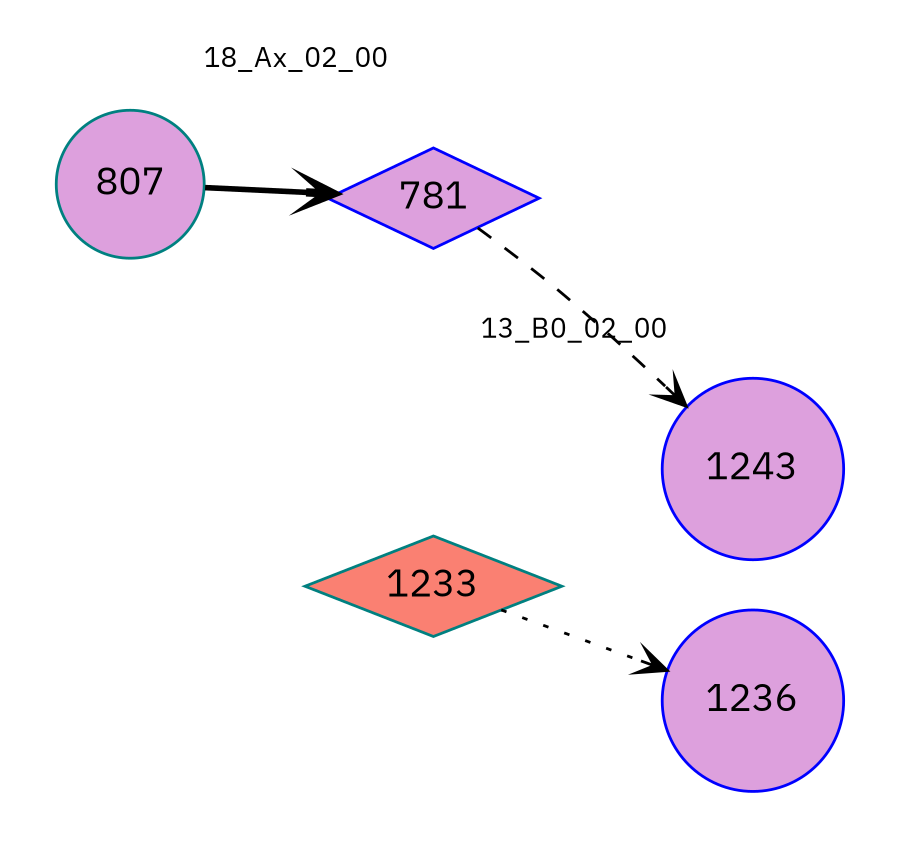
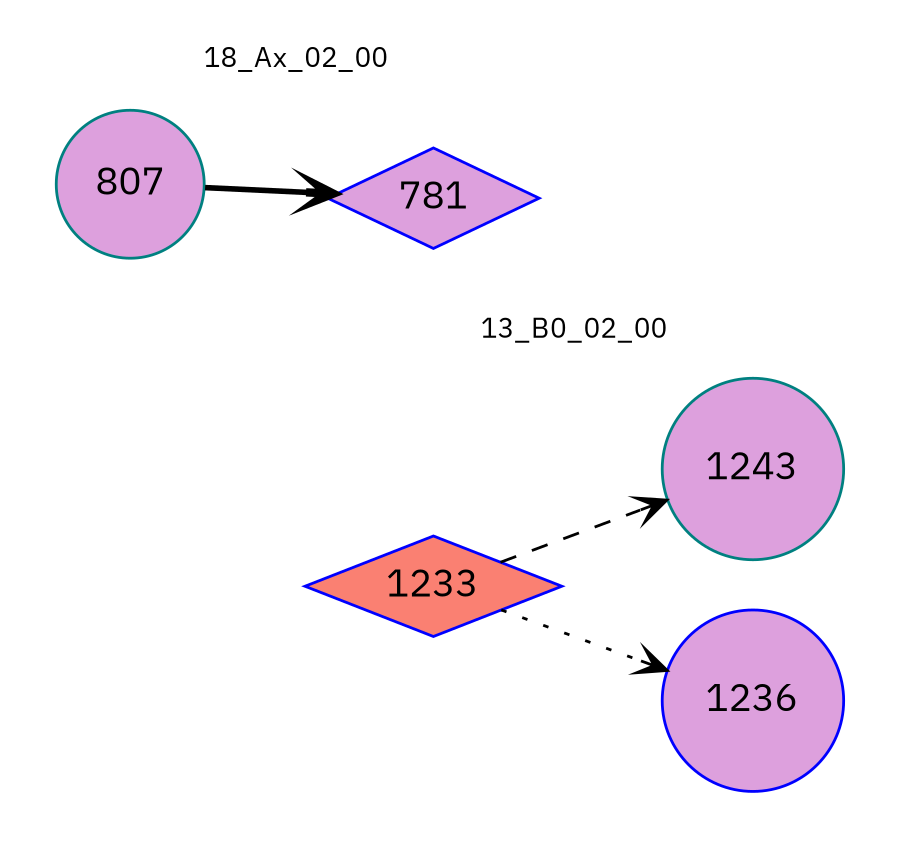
edge "781" -> "1243": now "1233" -> "1243"
node "1243": color blue -> teal
node "1233": color teal -> blue
